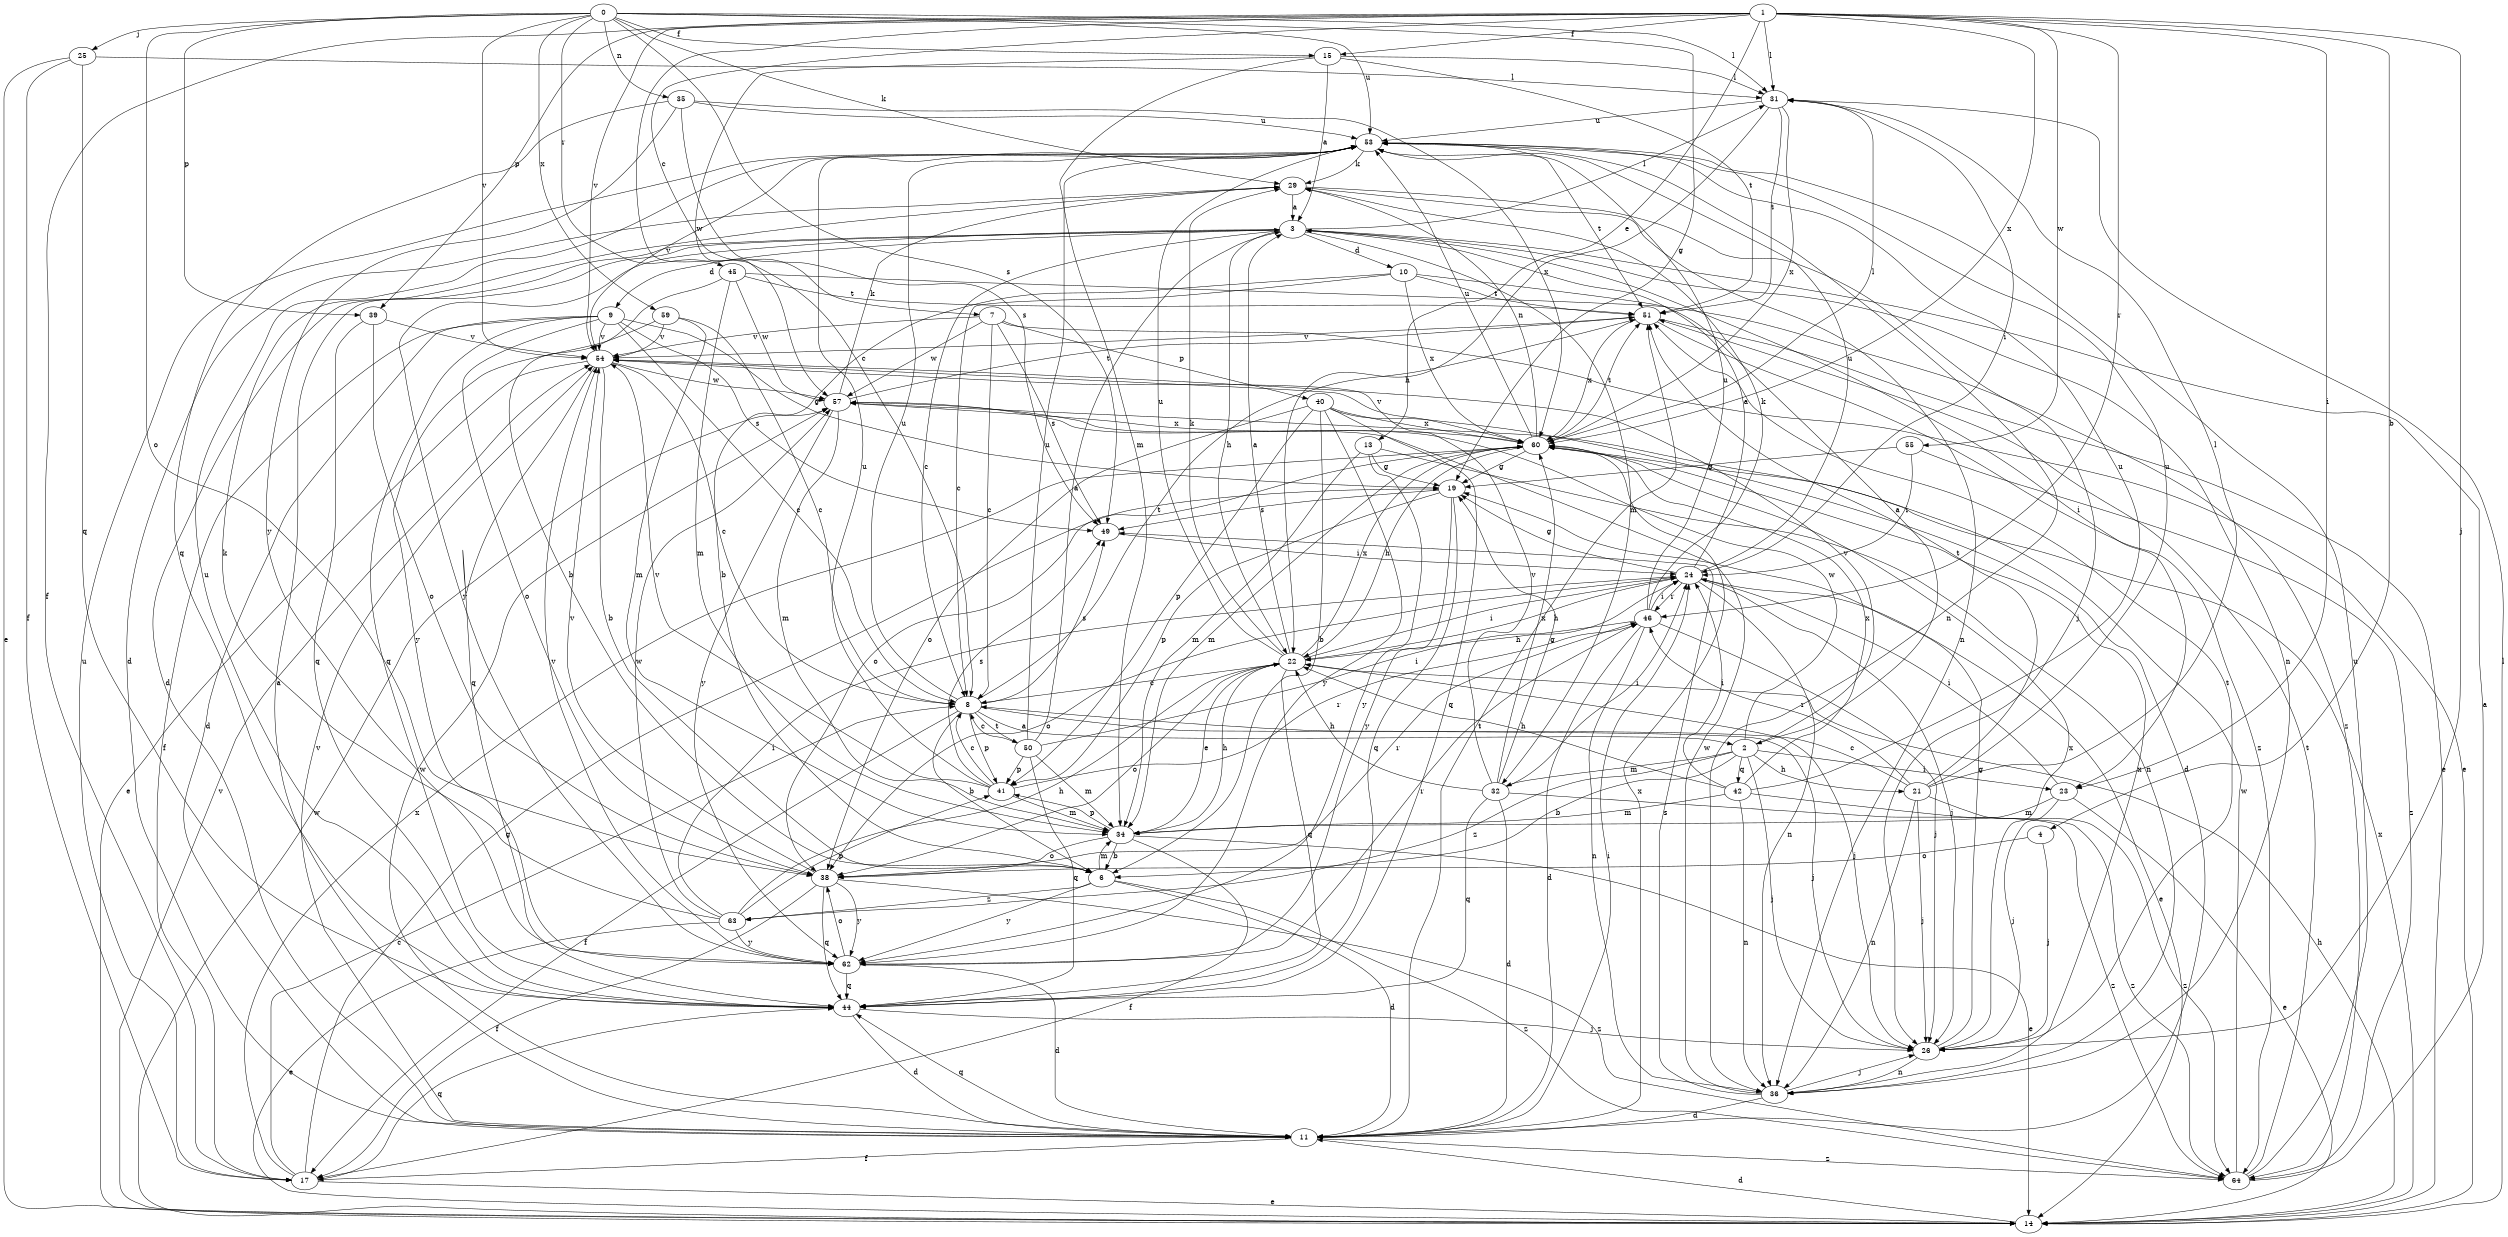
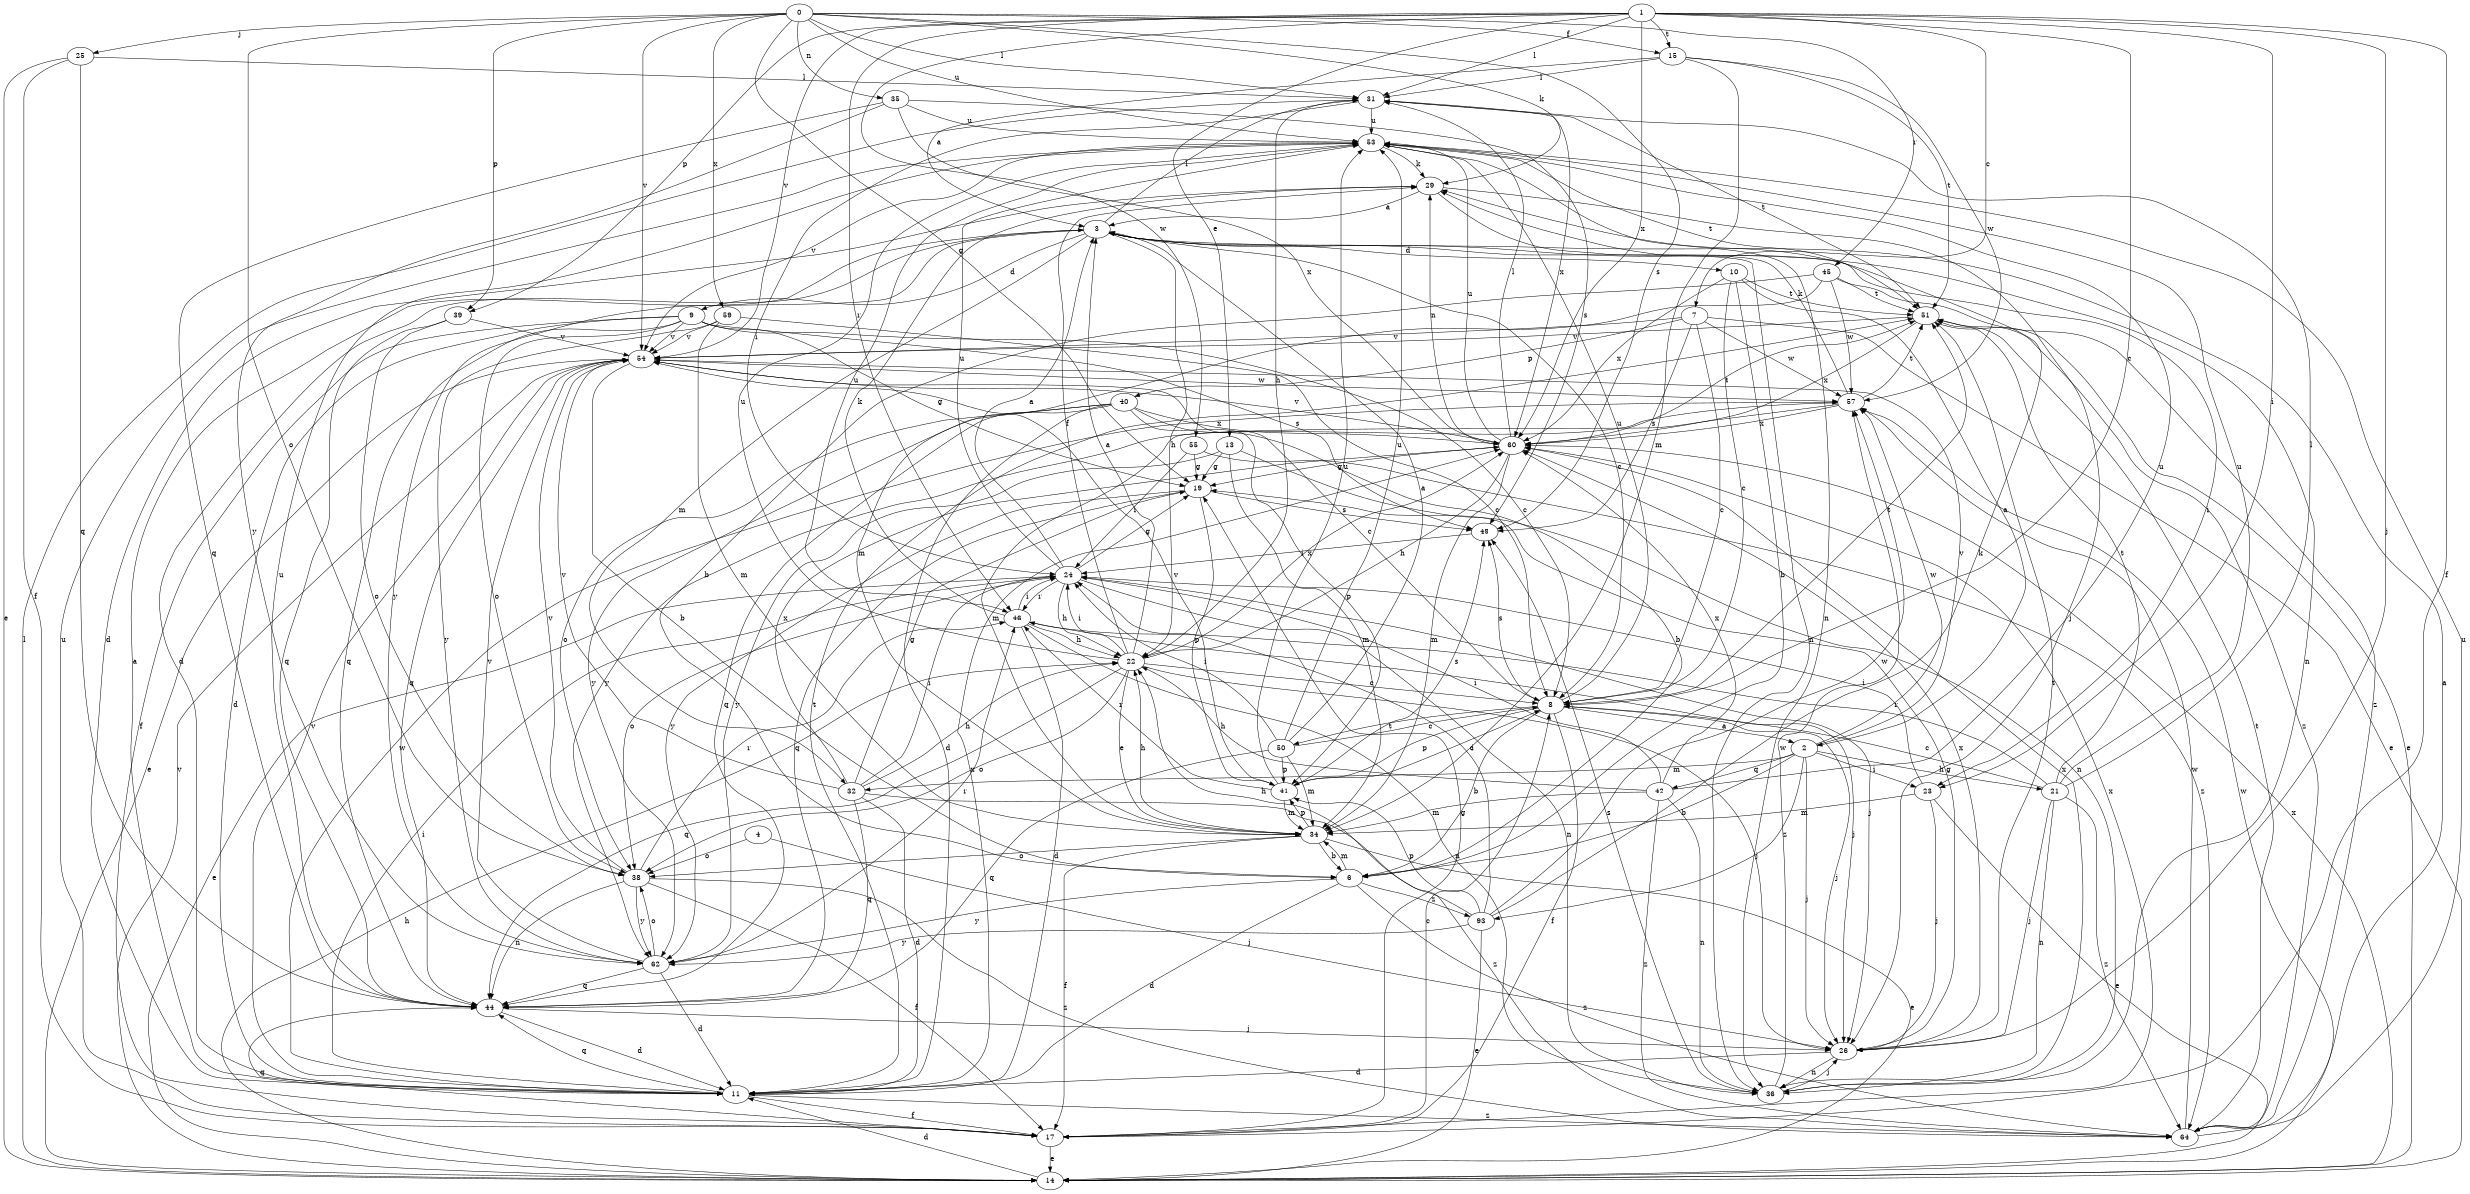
edge "1" -> "15": label "f" -> "t"
edge "1" -> "4": removed, label "b"
edge "46" -> "53": reversed
edge "22" -> "29": label "k" -> "f"
edge "60" -> "38": removed, label "o"
node "63": label "63" -> "93"
edge "38" -> "44": label "q" -> "n"
edge "36" -> "11": now "26" -> "11"
